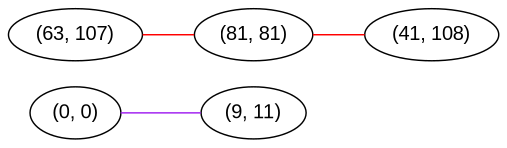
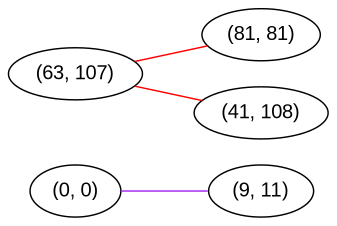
edge "(81, 81)" -- "(41, 108)": now "(63, 107)" -- "(41, 108)"
